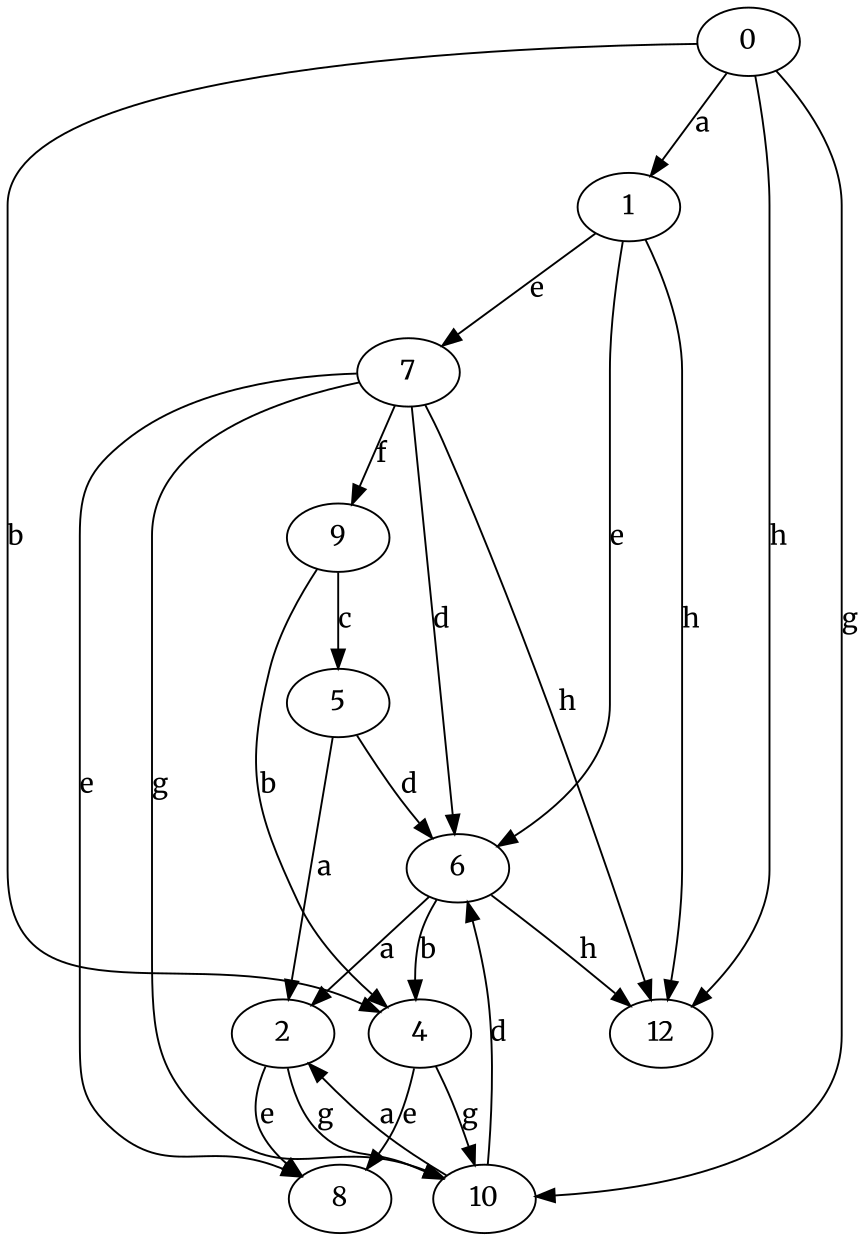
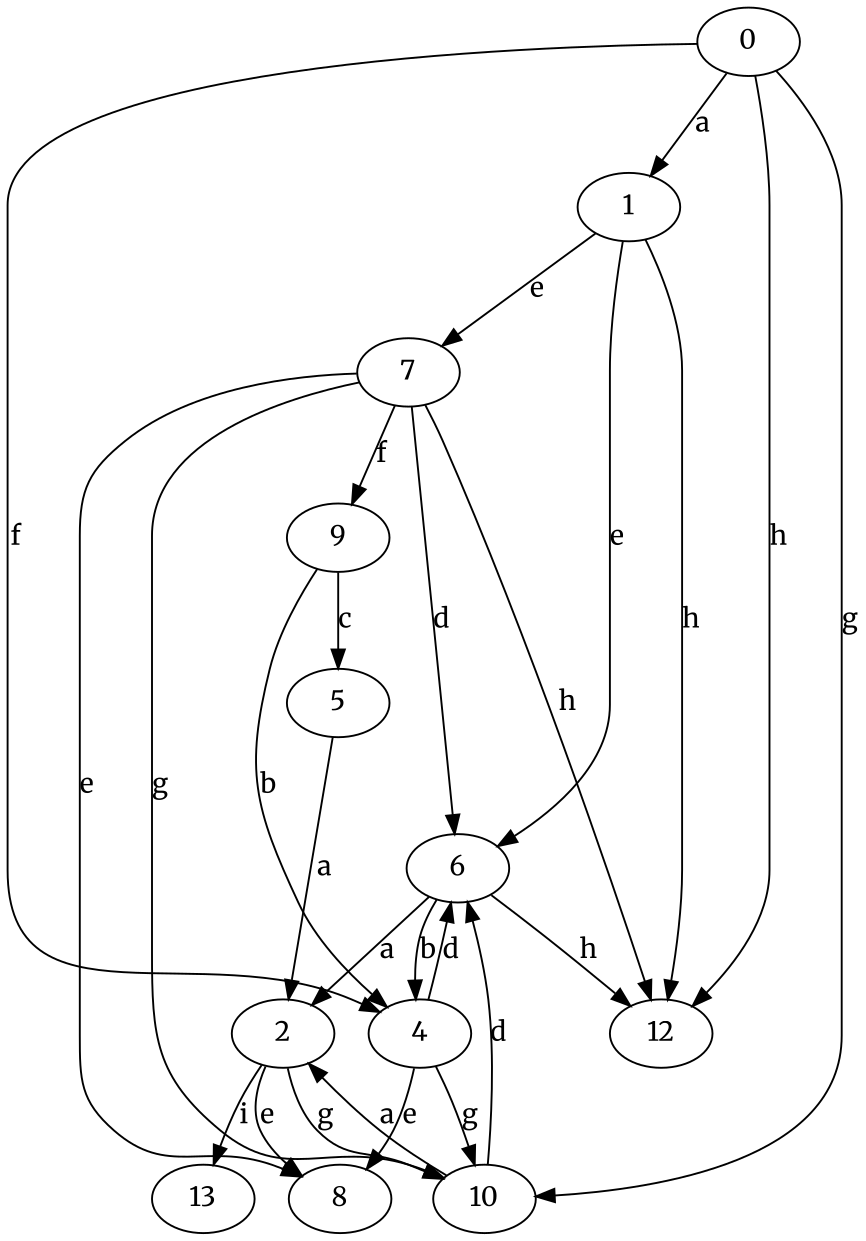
edge "0" -> "4": label "b" -> "f"
edge "5" -> "6": now "4" -> "6"
node "13": added
